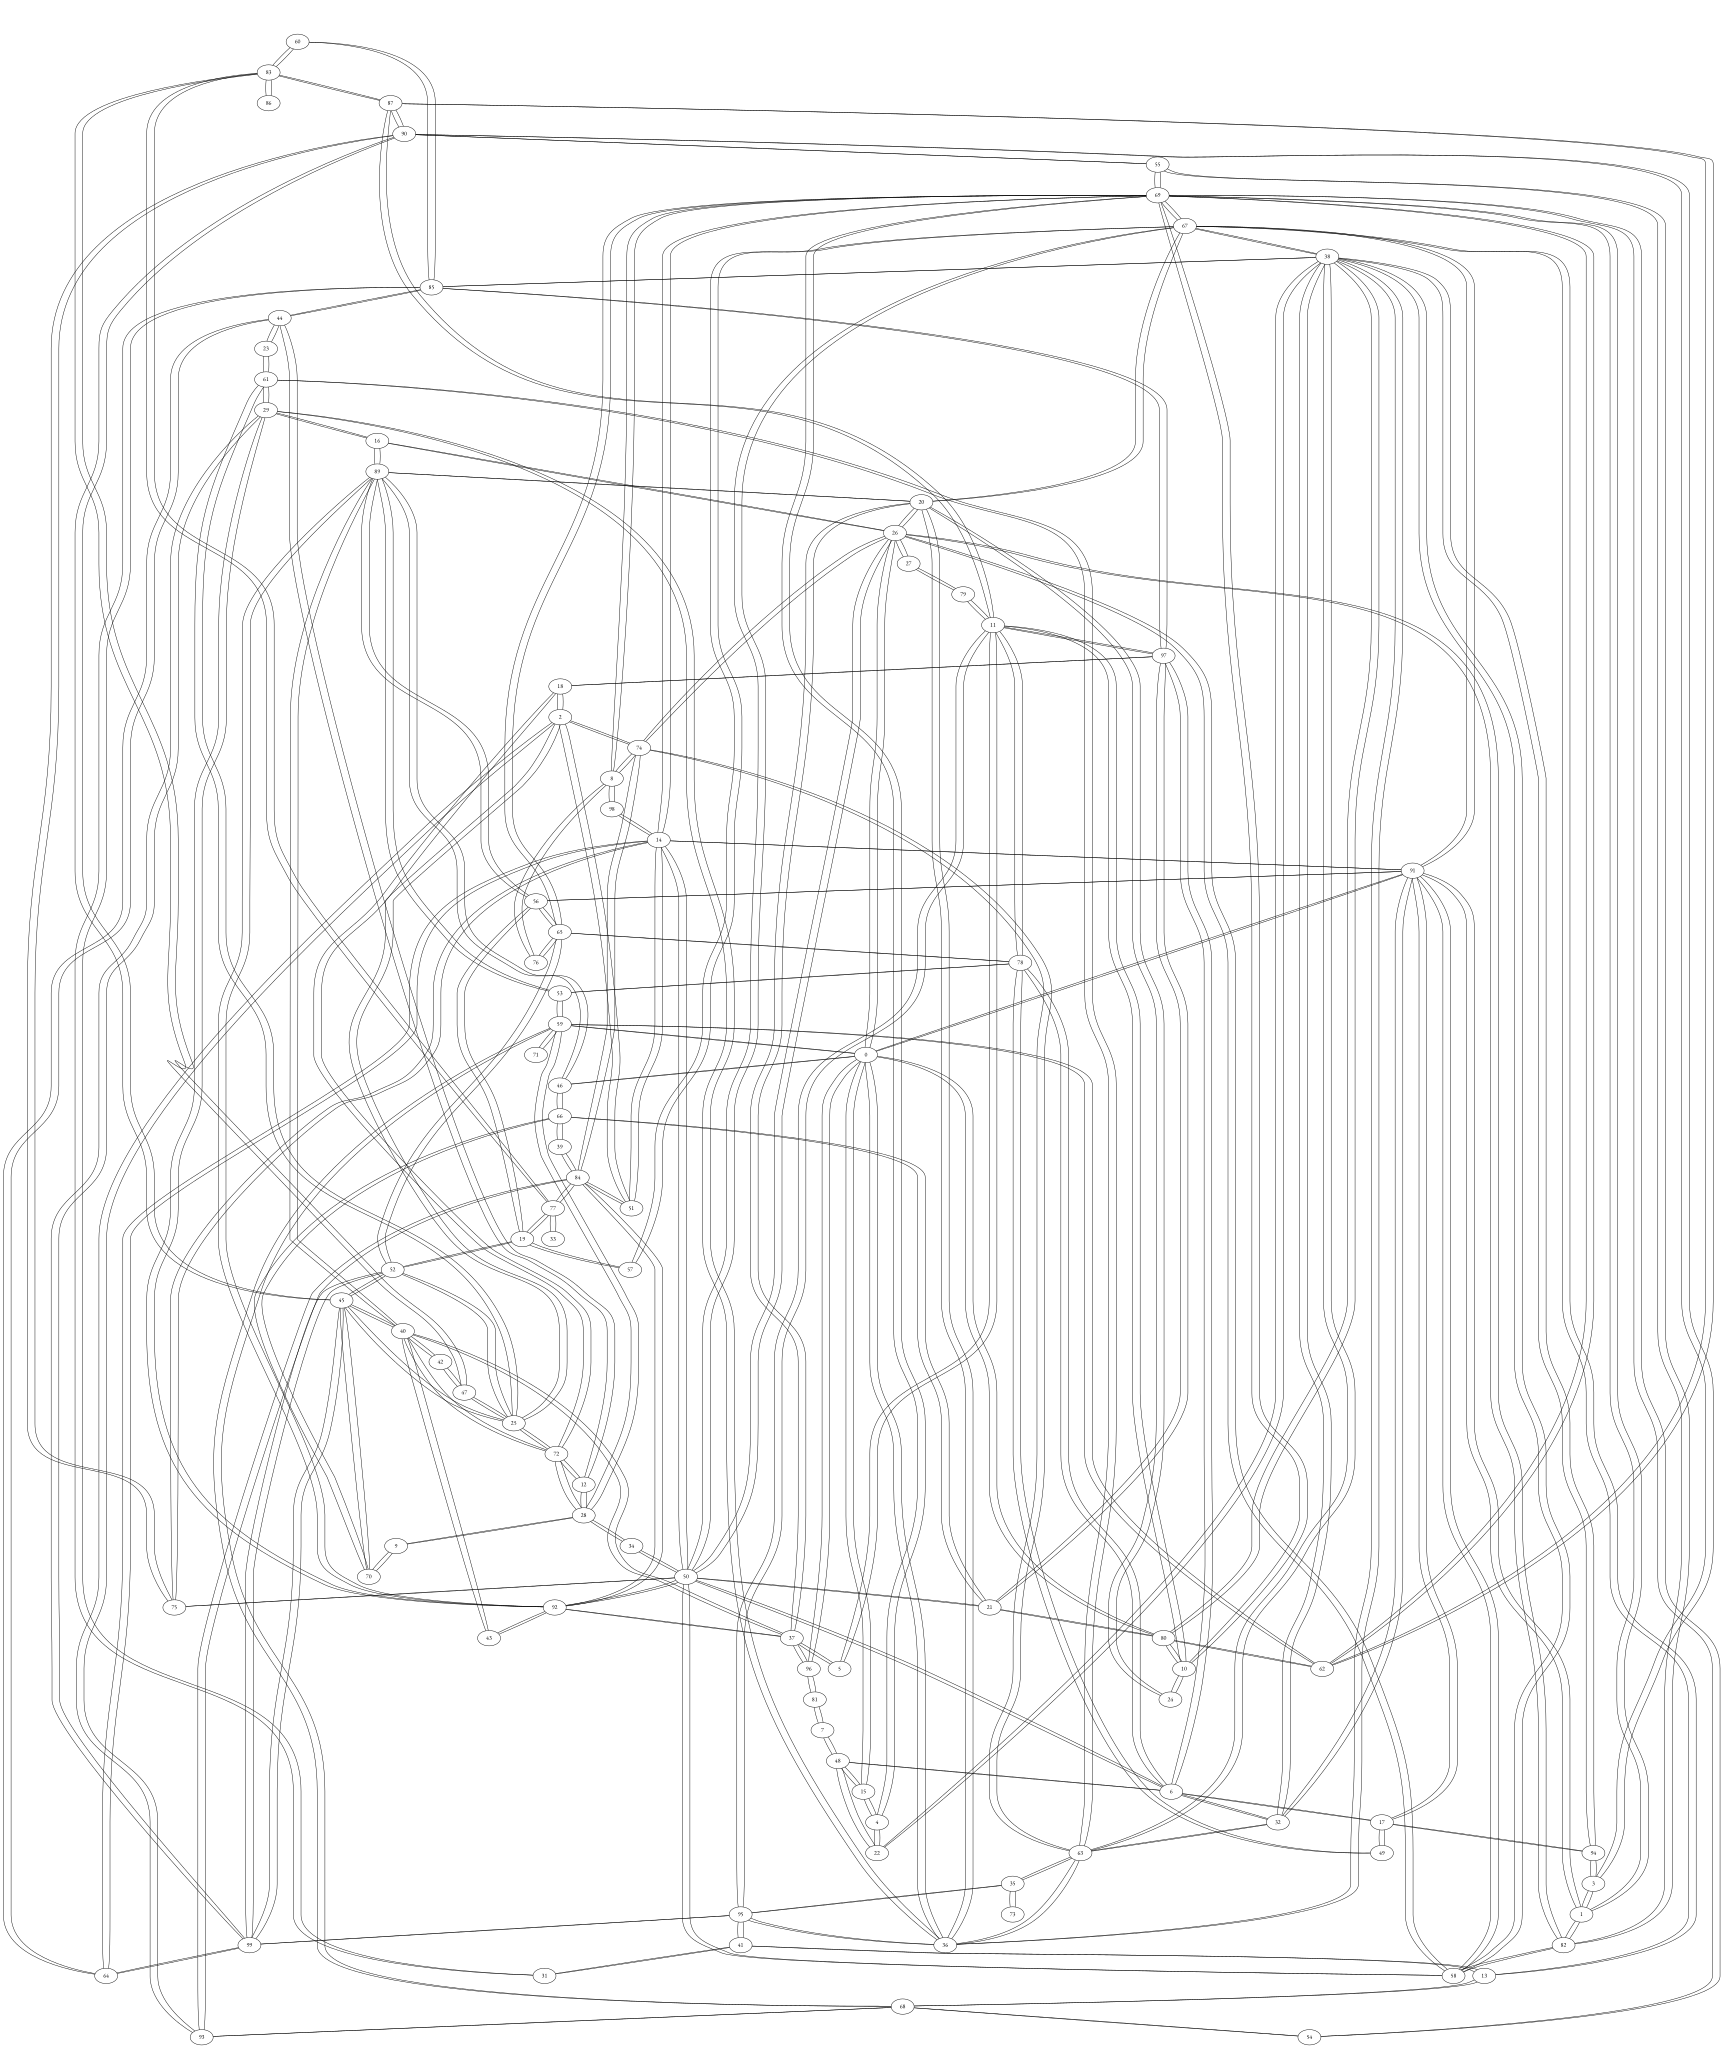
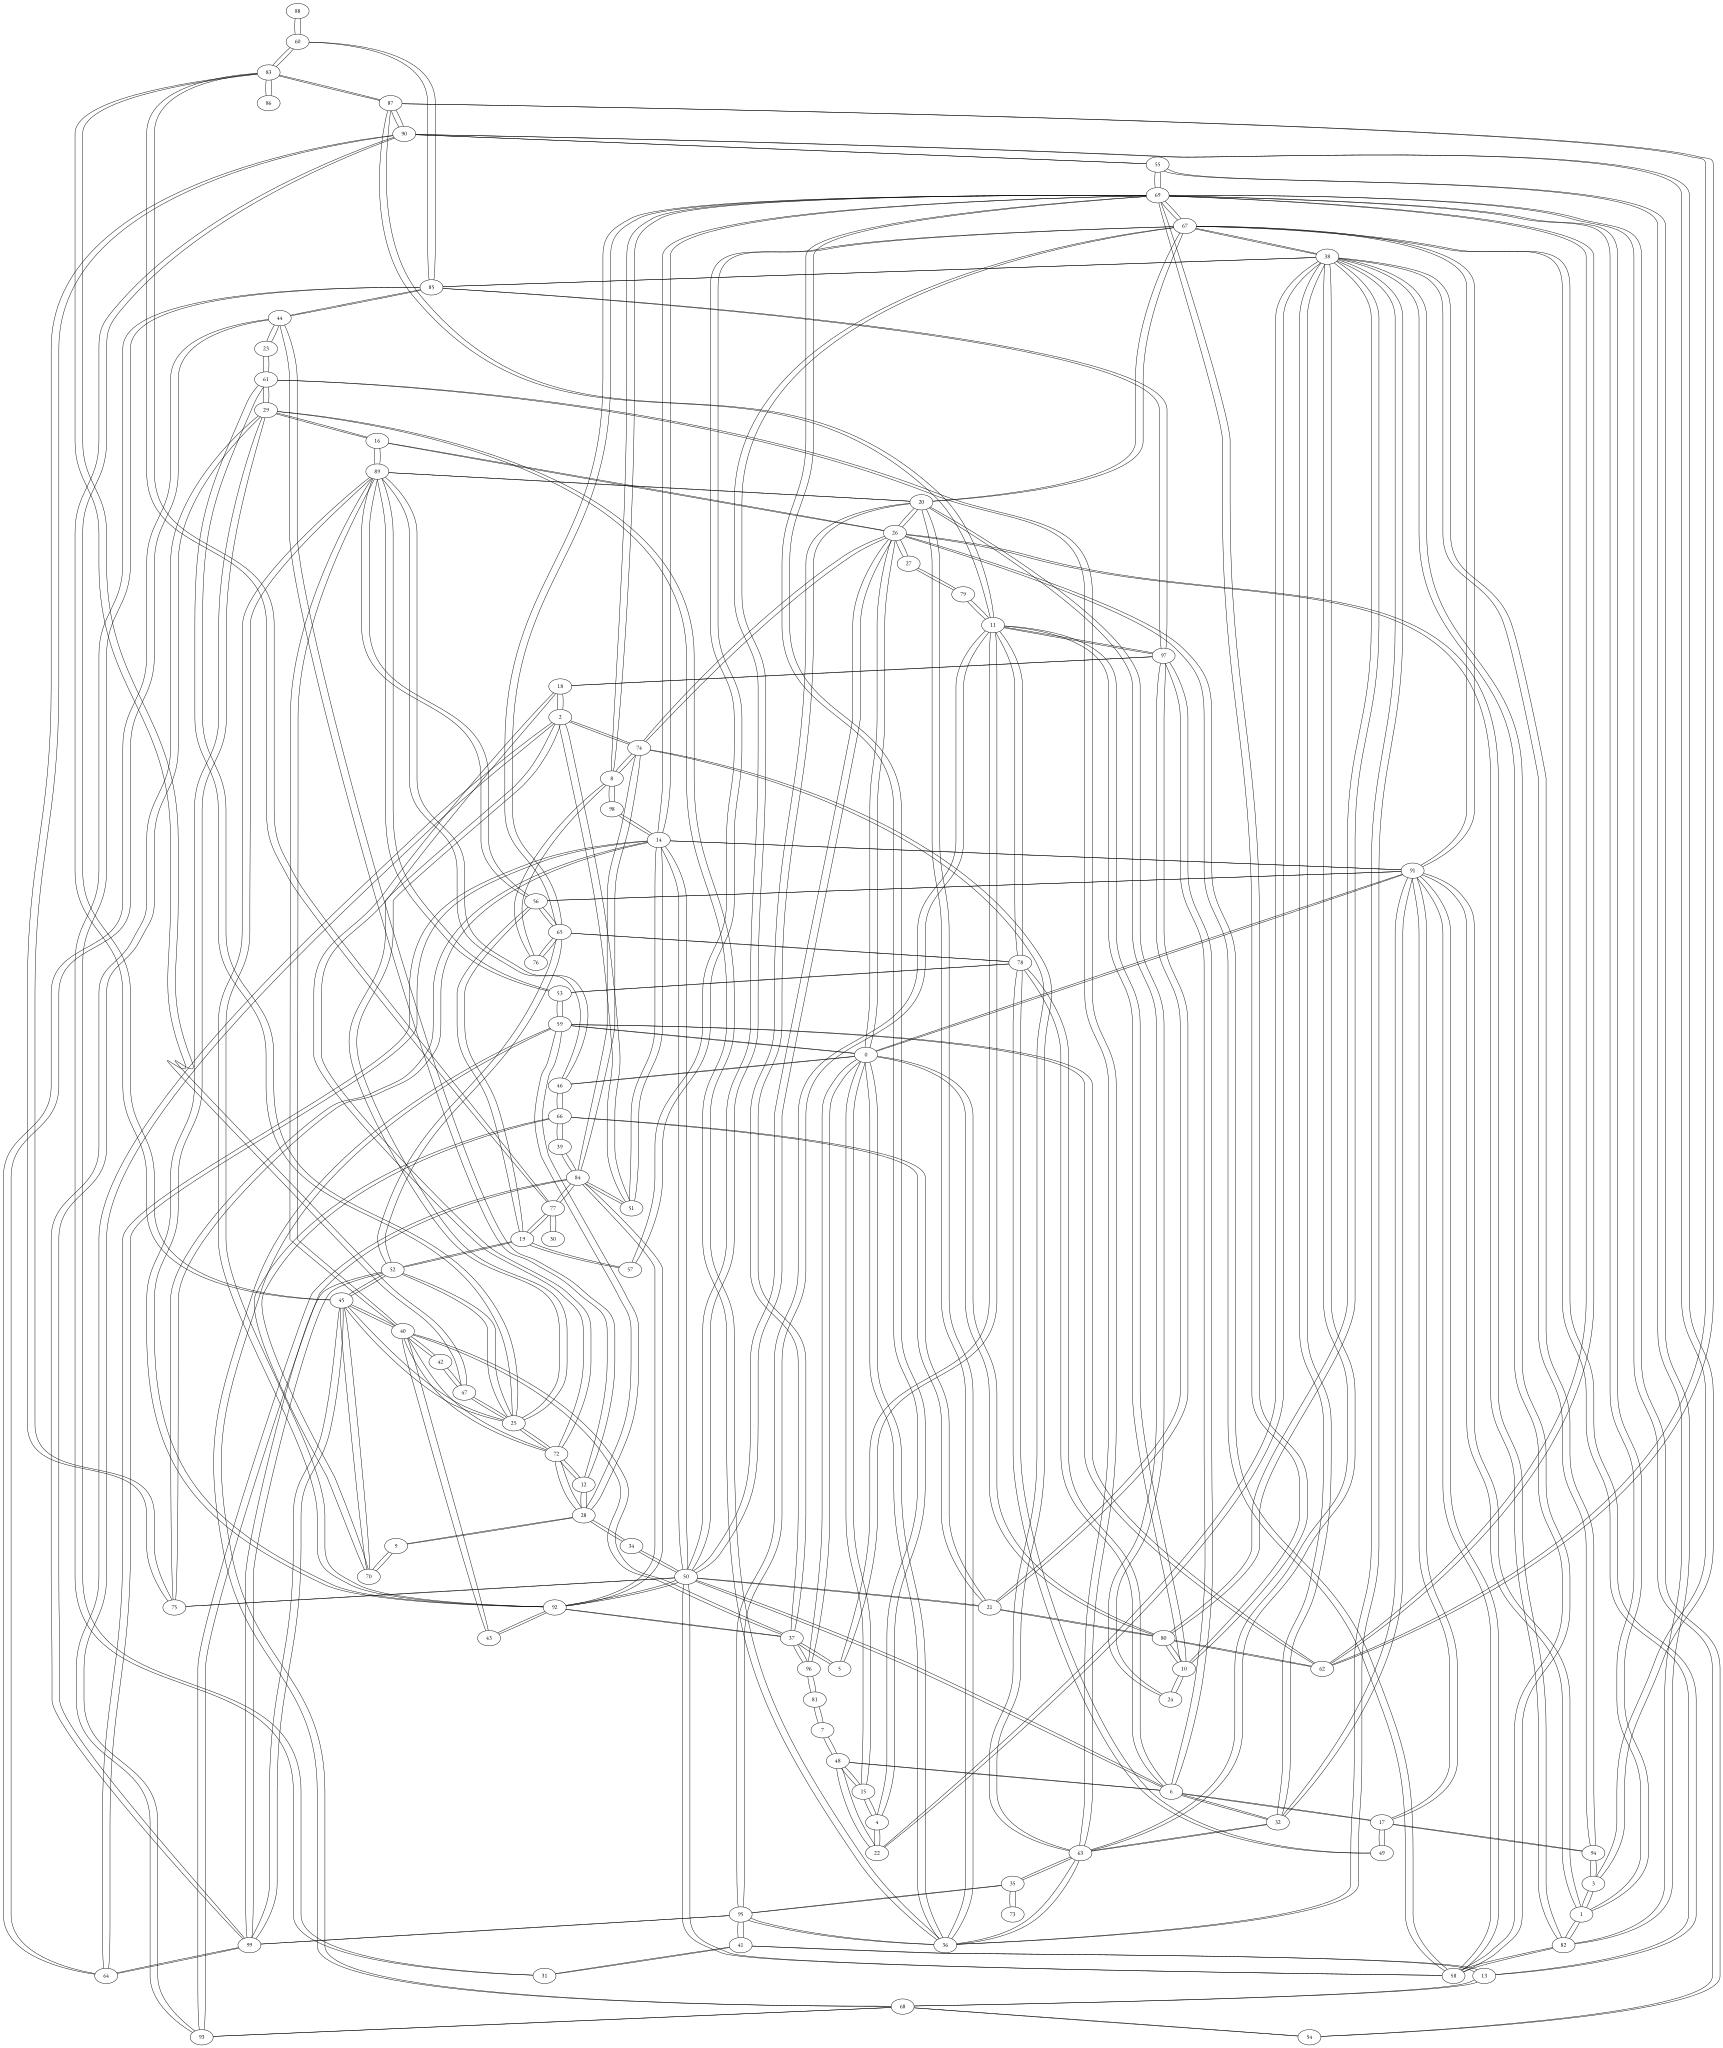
node "88": added
node "71": removed
node "33": label "33" -> "30"
